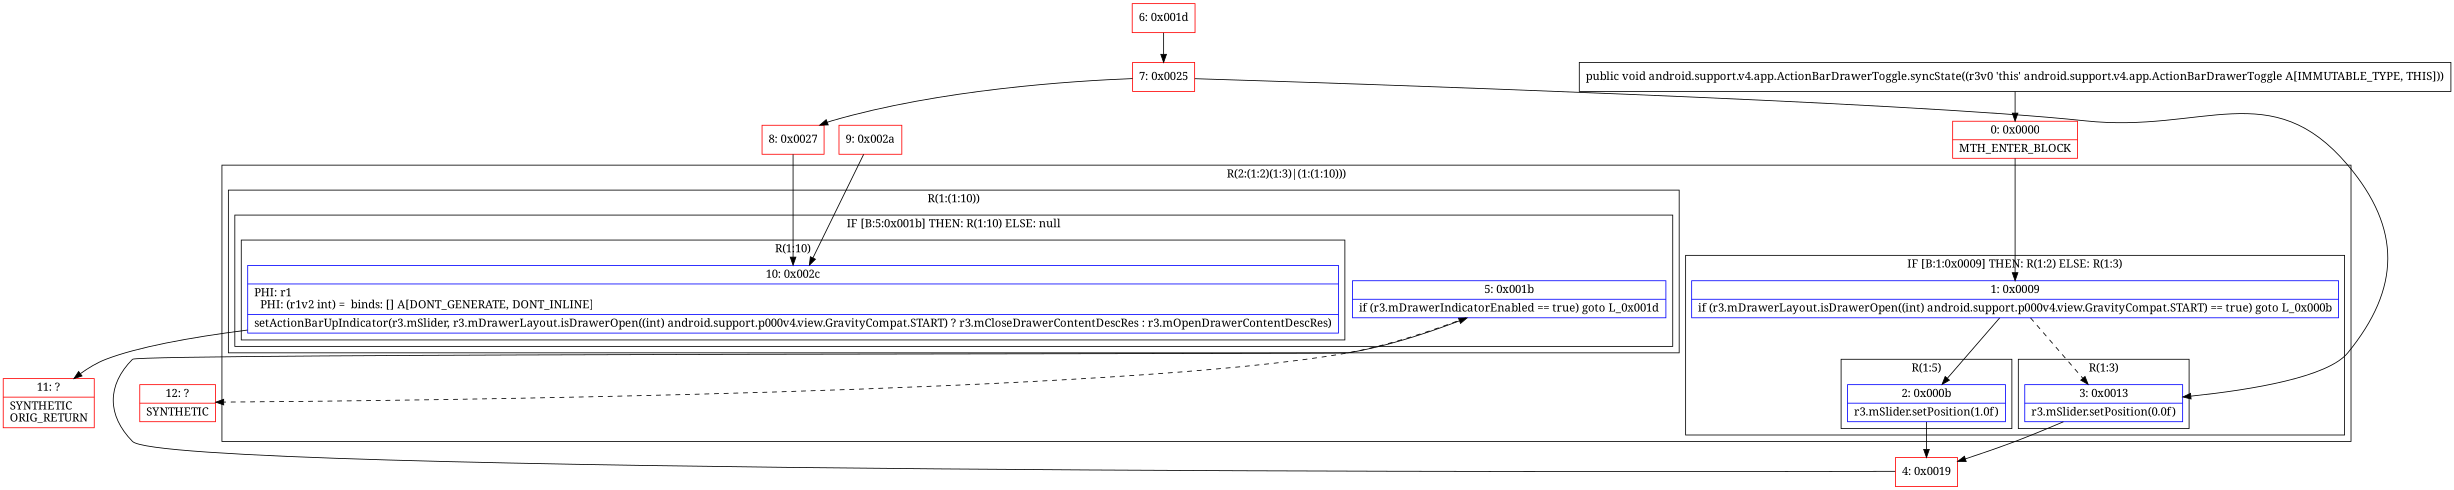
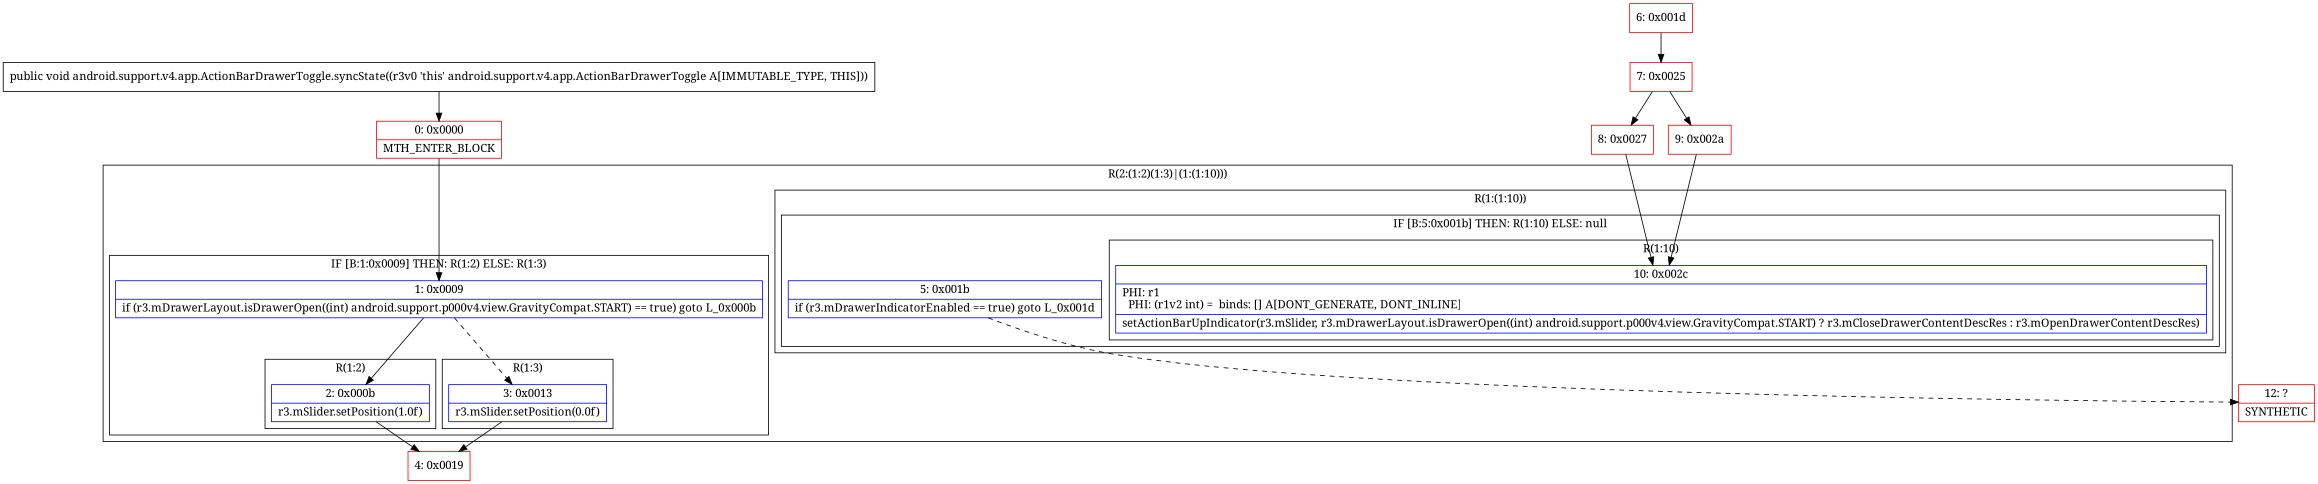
edge "7: 0x0025" -> "3: 0x0013": now "7: 0x0025" -> "9: 0x002a"
cluster "R(1:5)": label "R(1:5)" -> "R(1:2)"
node "11: ?": removed
edge "4: 0x0019" -> "5: 0x001b": removed
